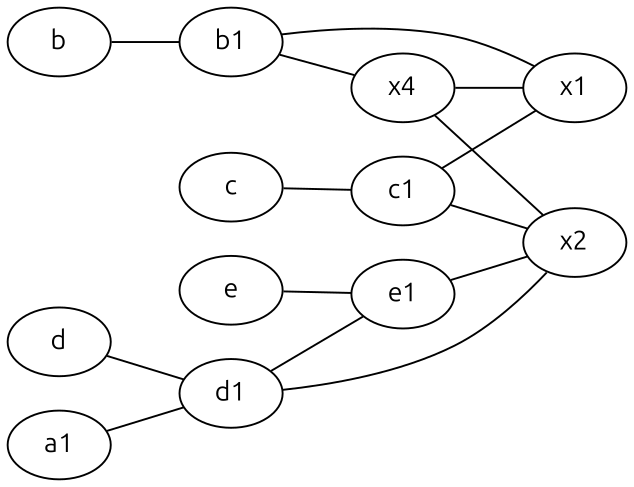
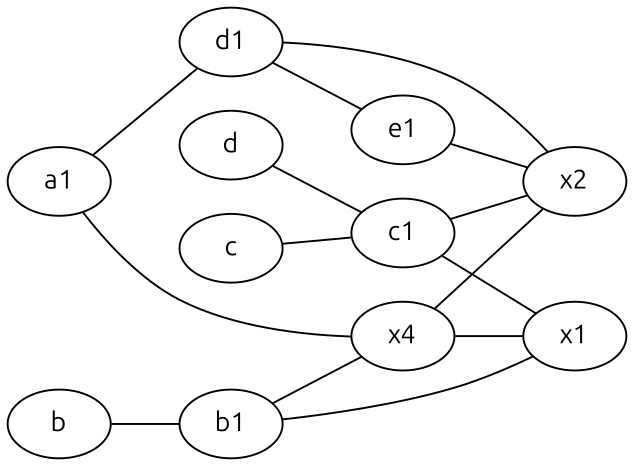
node "e": removed
edge "a1" -- "x4": added
edge "d" -- "d1": now "d" -- "c1"
